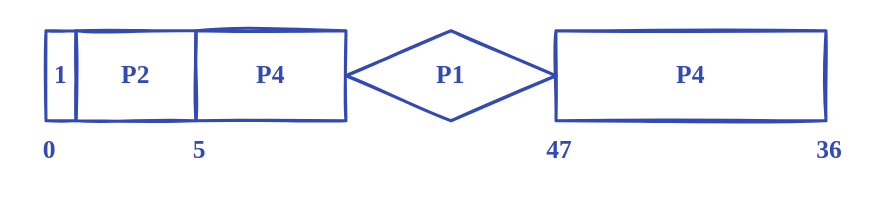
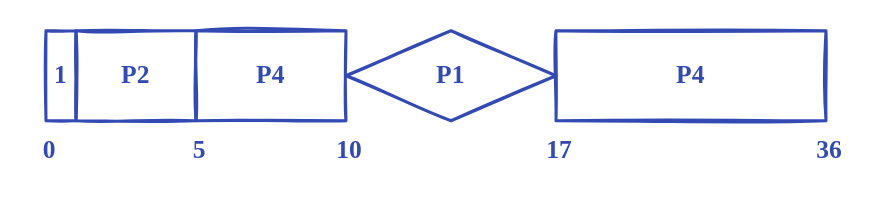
node "47": label "47" -> "17"
node "10": added
